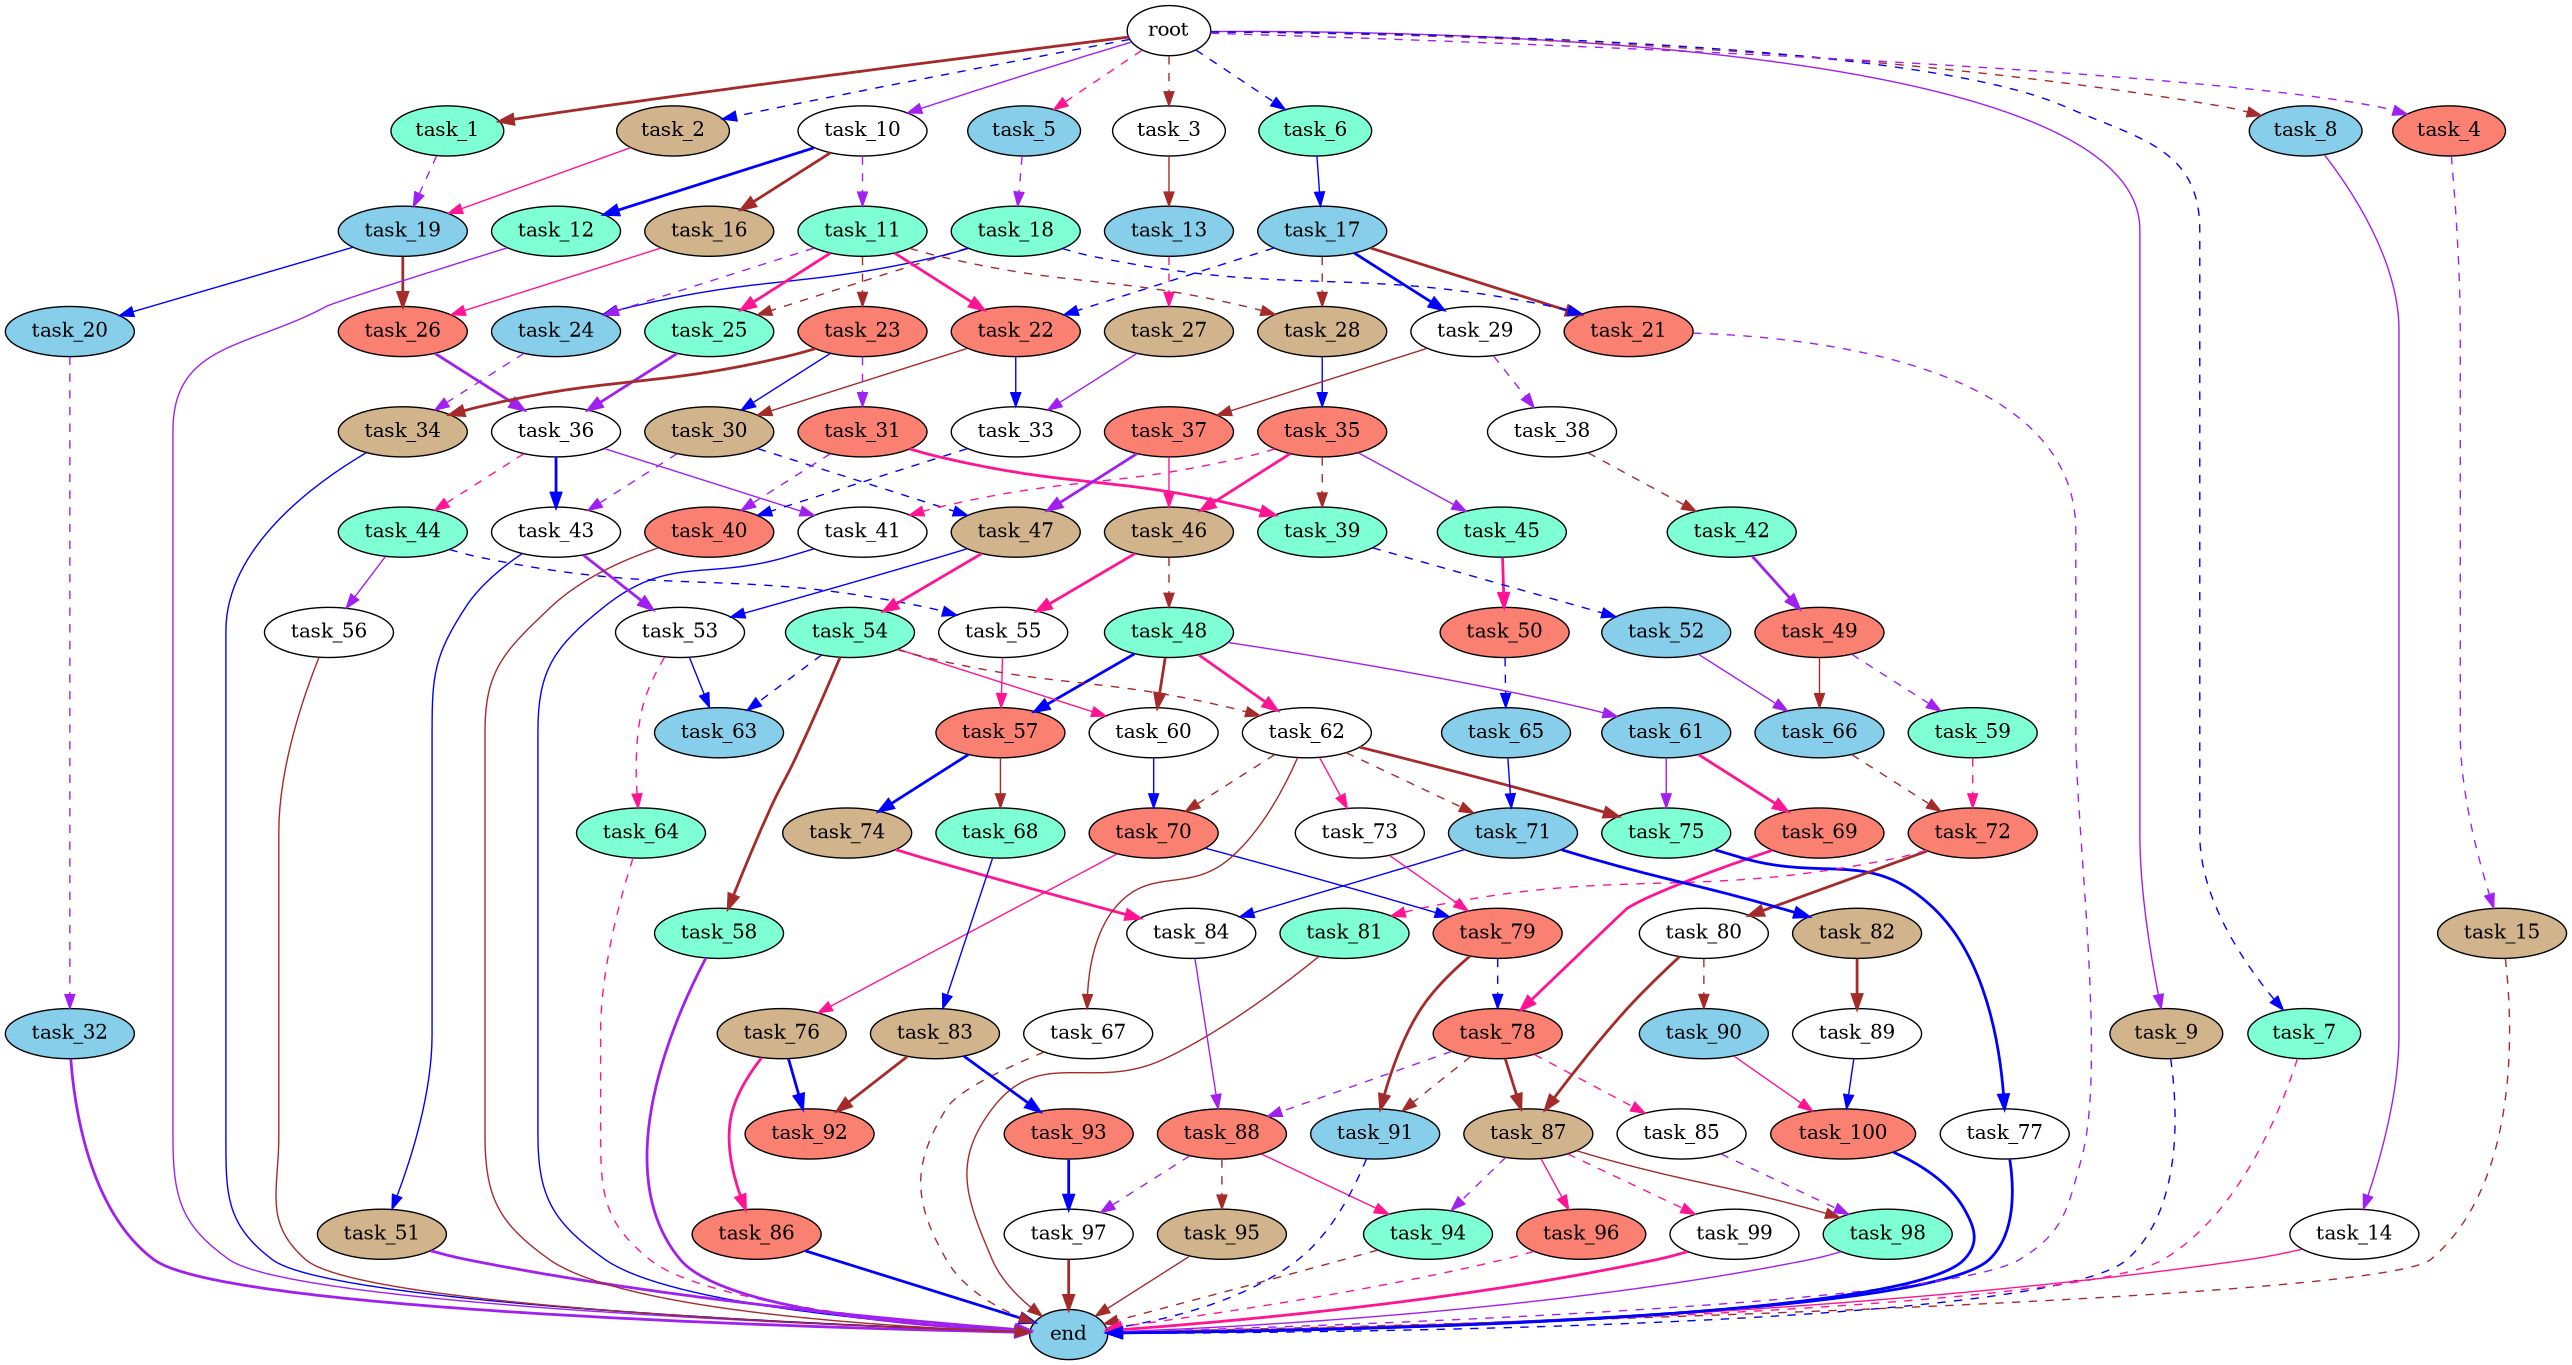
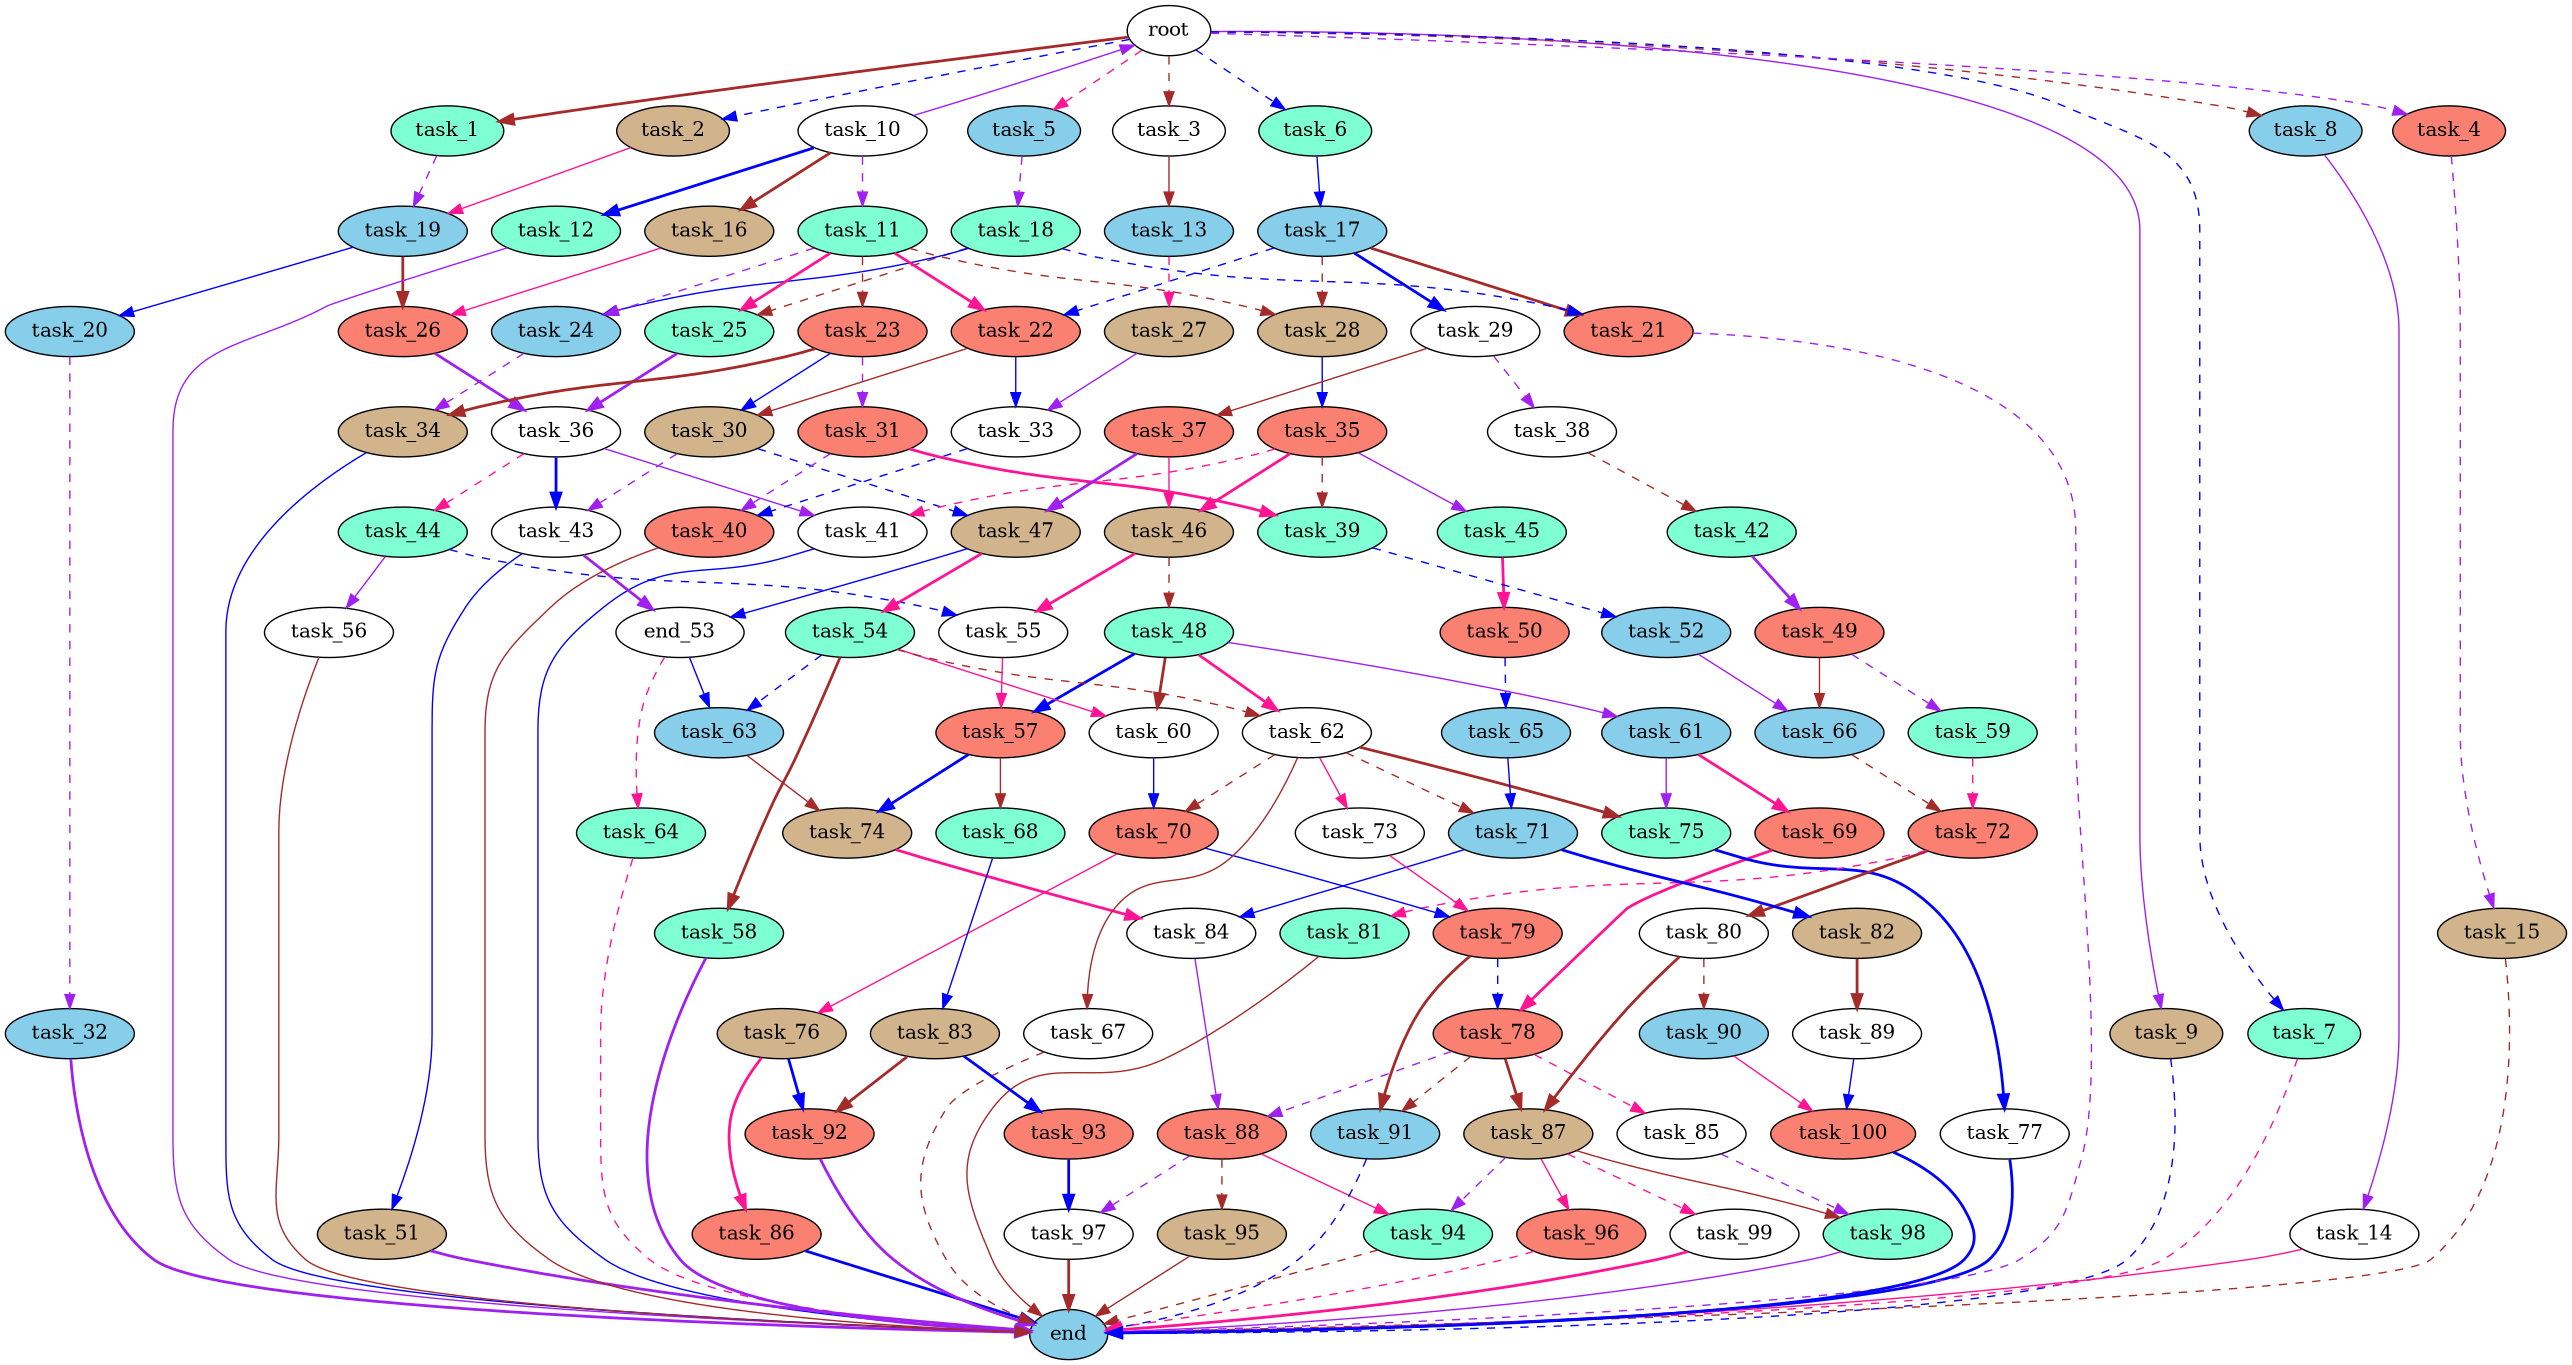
edge "root" -> "task_10": reversed
node "task_53": label "task_53" -> "end_53"
edge "task_63" -> "task_74": added
edge "task_92" -> "end": added
